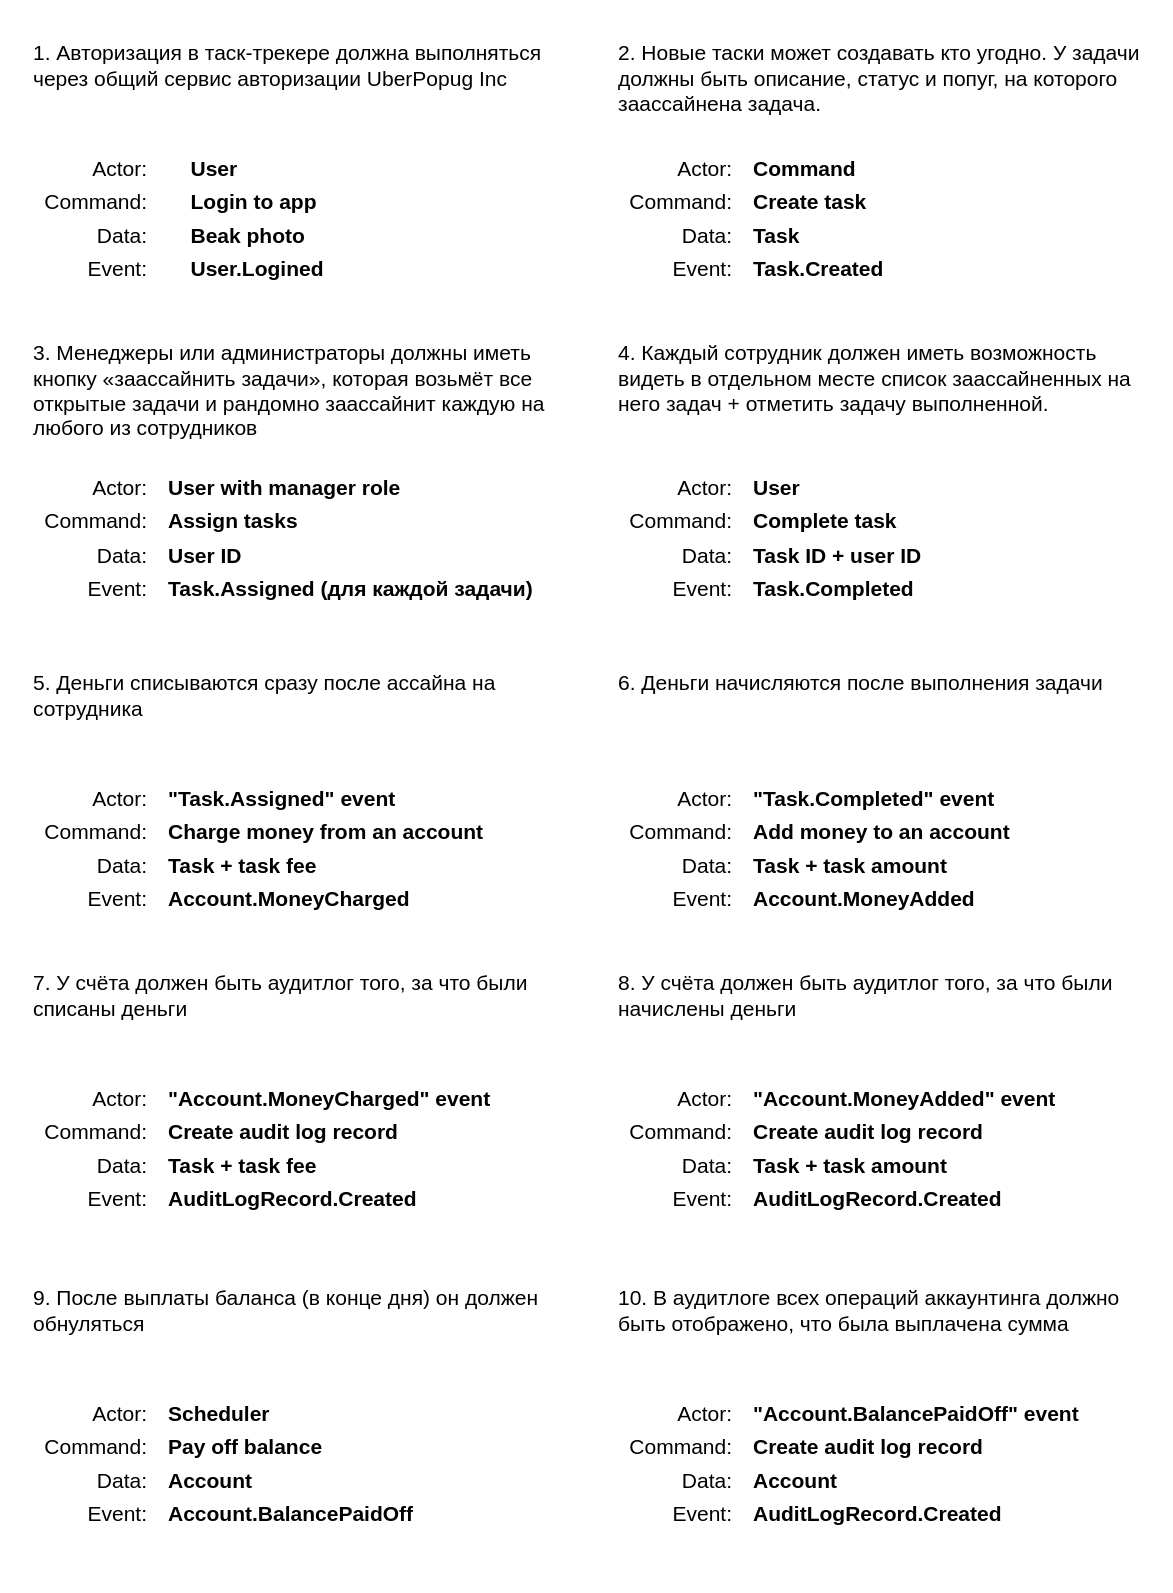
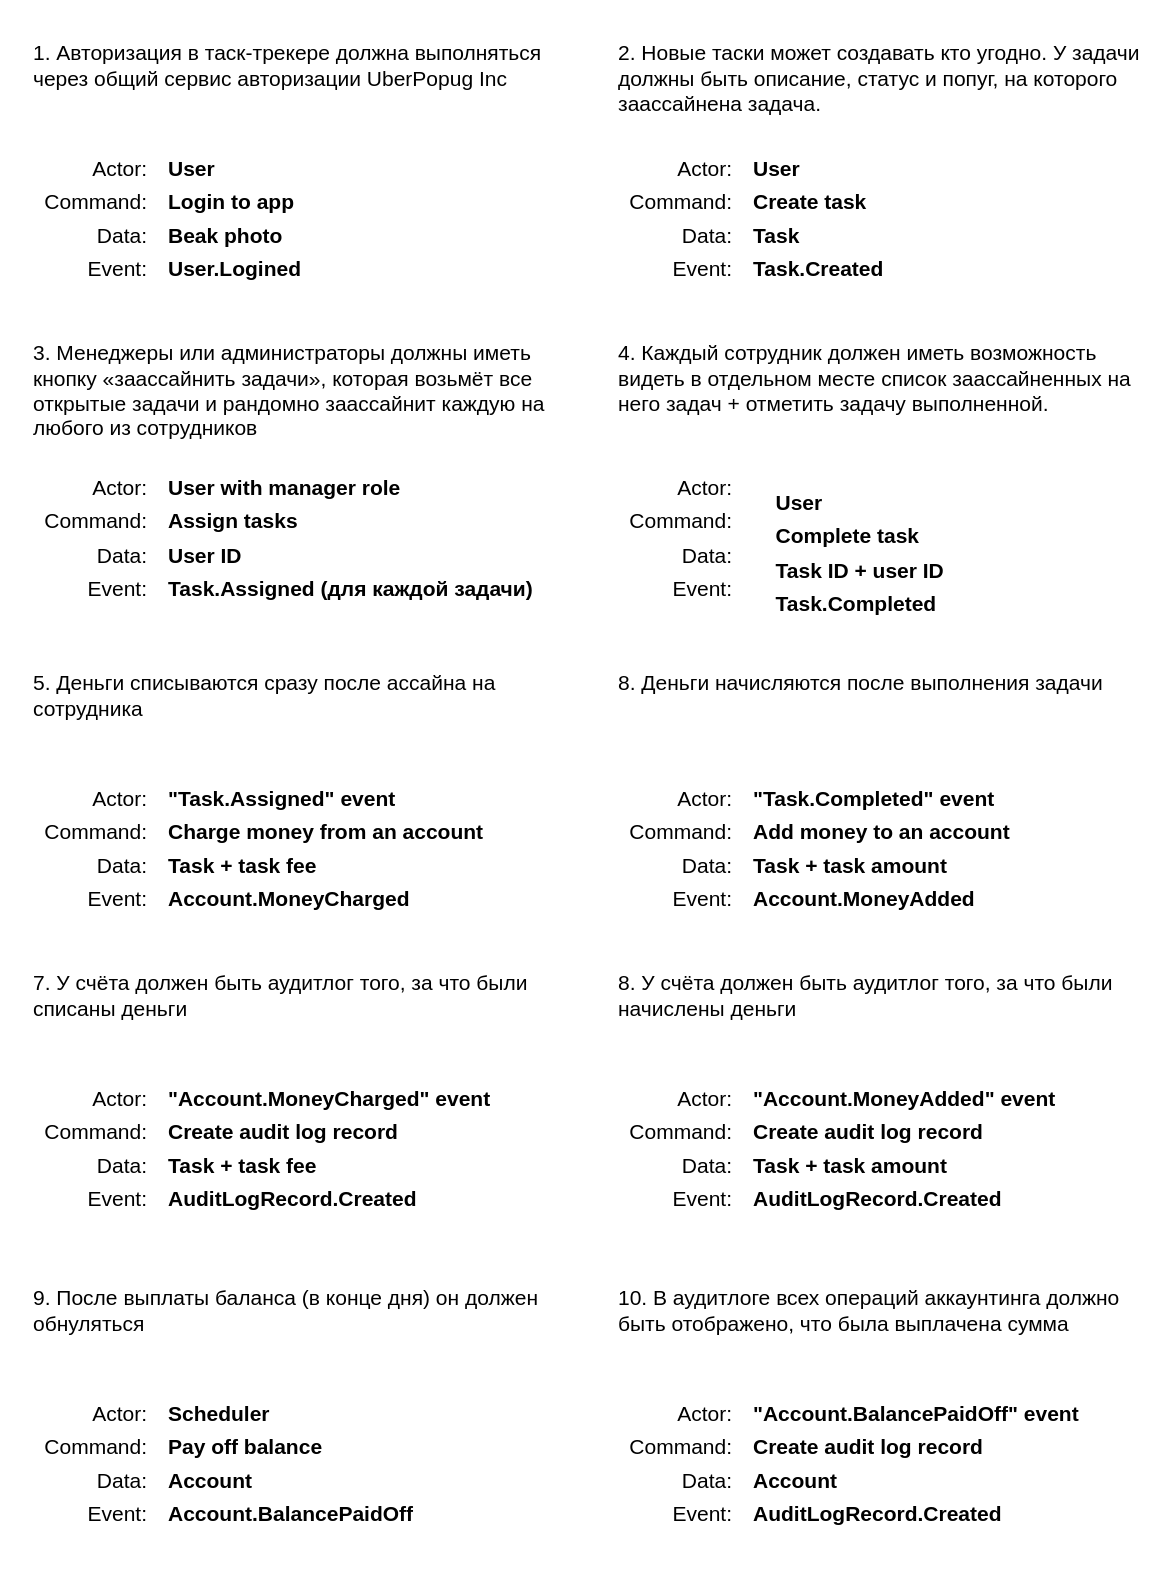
node "CommandCreate task TaskTask.Created": label "CommandCreate task TaskTask.Created" -> "UserCreate task TaskTask.Created"
node "UserLogin to app Beak photoUser.Logined": moved (376, 218) -> (353, 218)
node "UserComplete task Task ID + user IDTask.Completed": moved (938, 538) -> (961, 553)
node "6. Деньги начисляются после выполнения задачи": label "6. Деньги начисляются после выполнения задачи" -> "8. Деньги начисляются после выполнения задачи"
